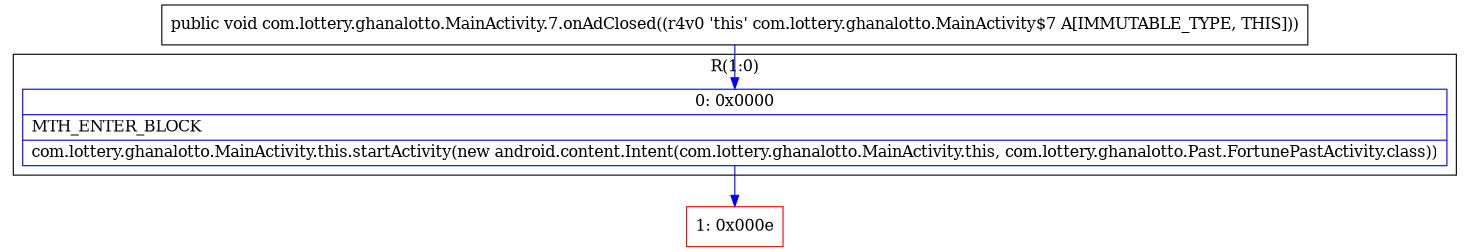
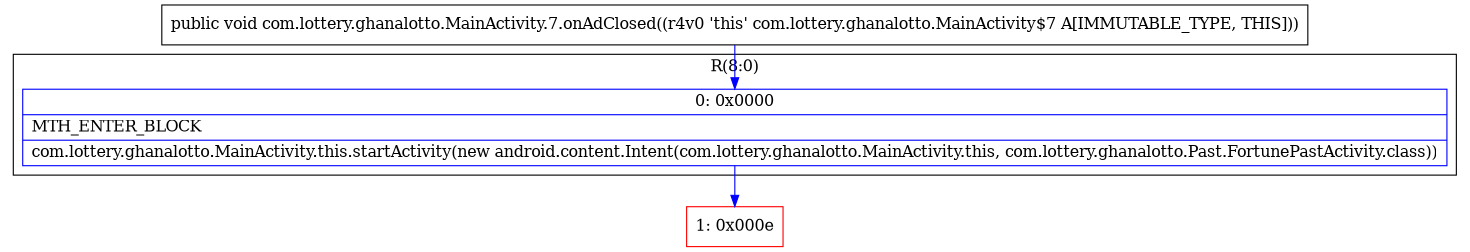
cluster "R(1:0)": label "R(1:0)" -> "R(8:0)"
